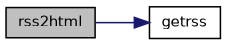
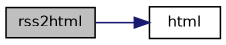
node "getrss": label "getrss" -> "html"
